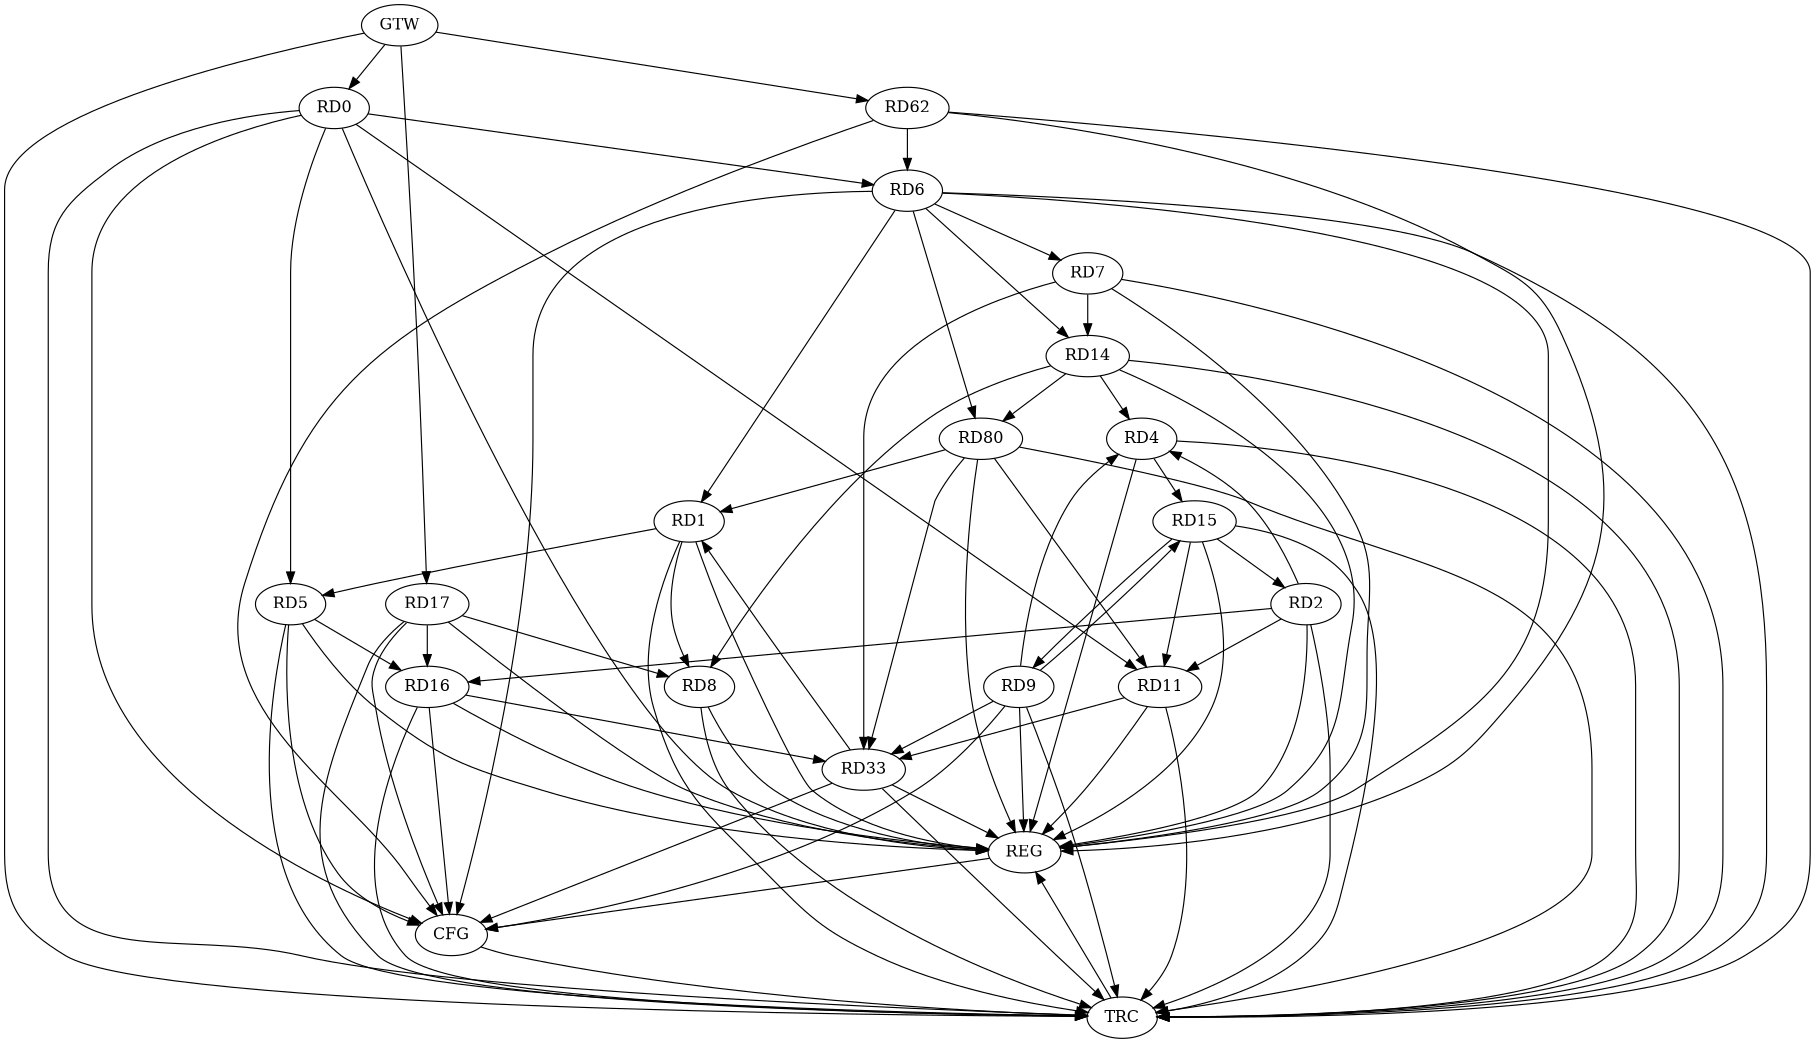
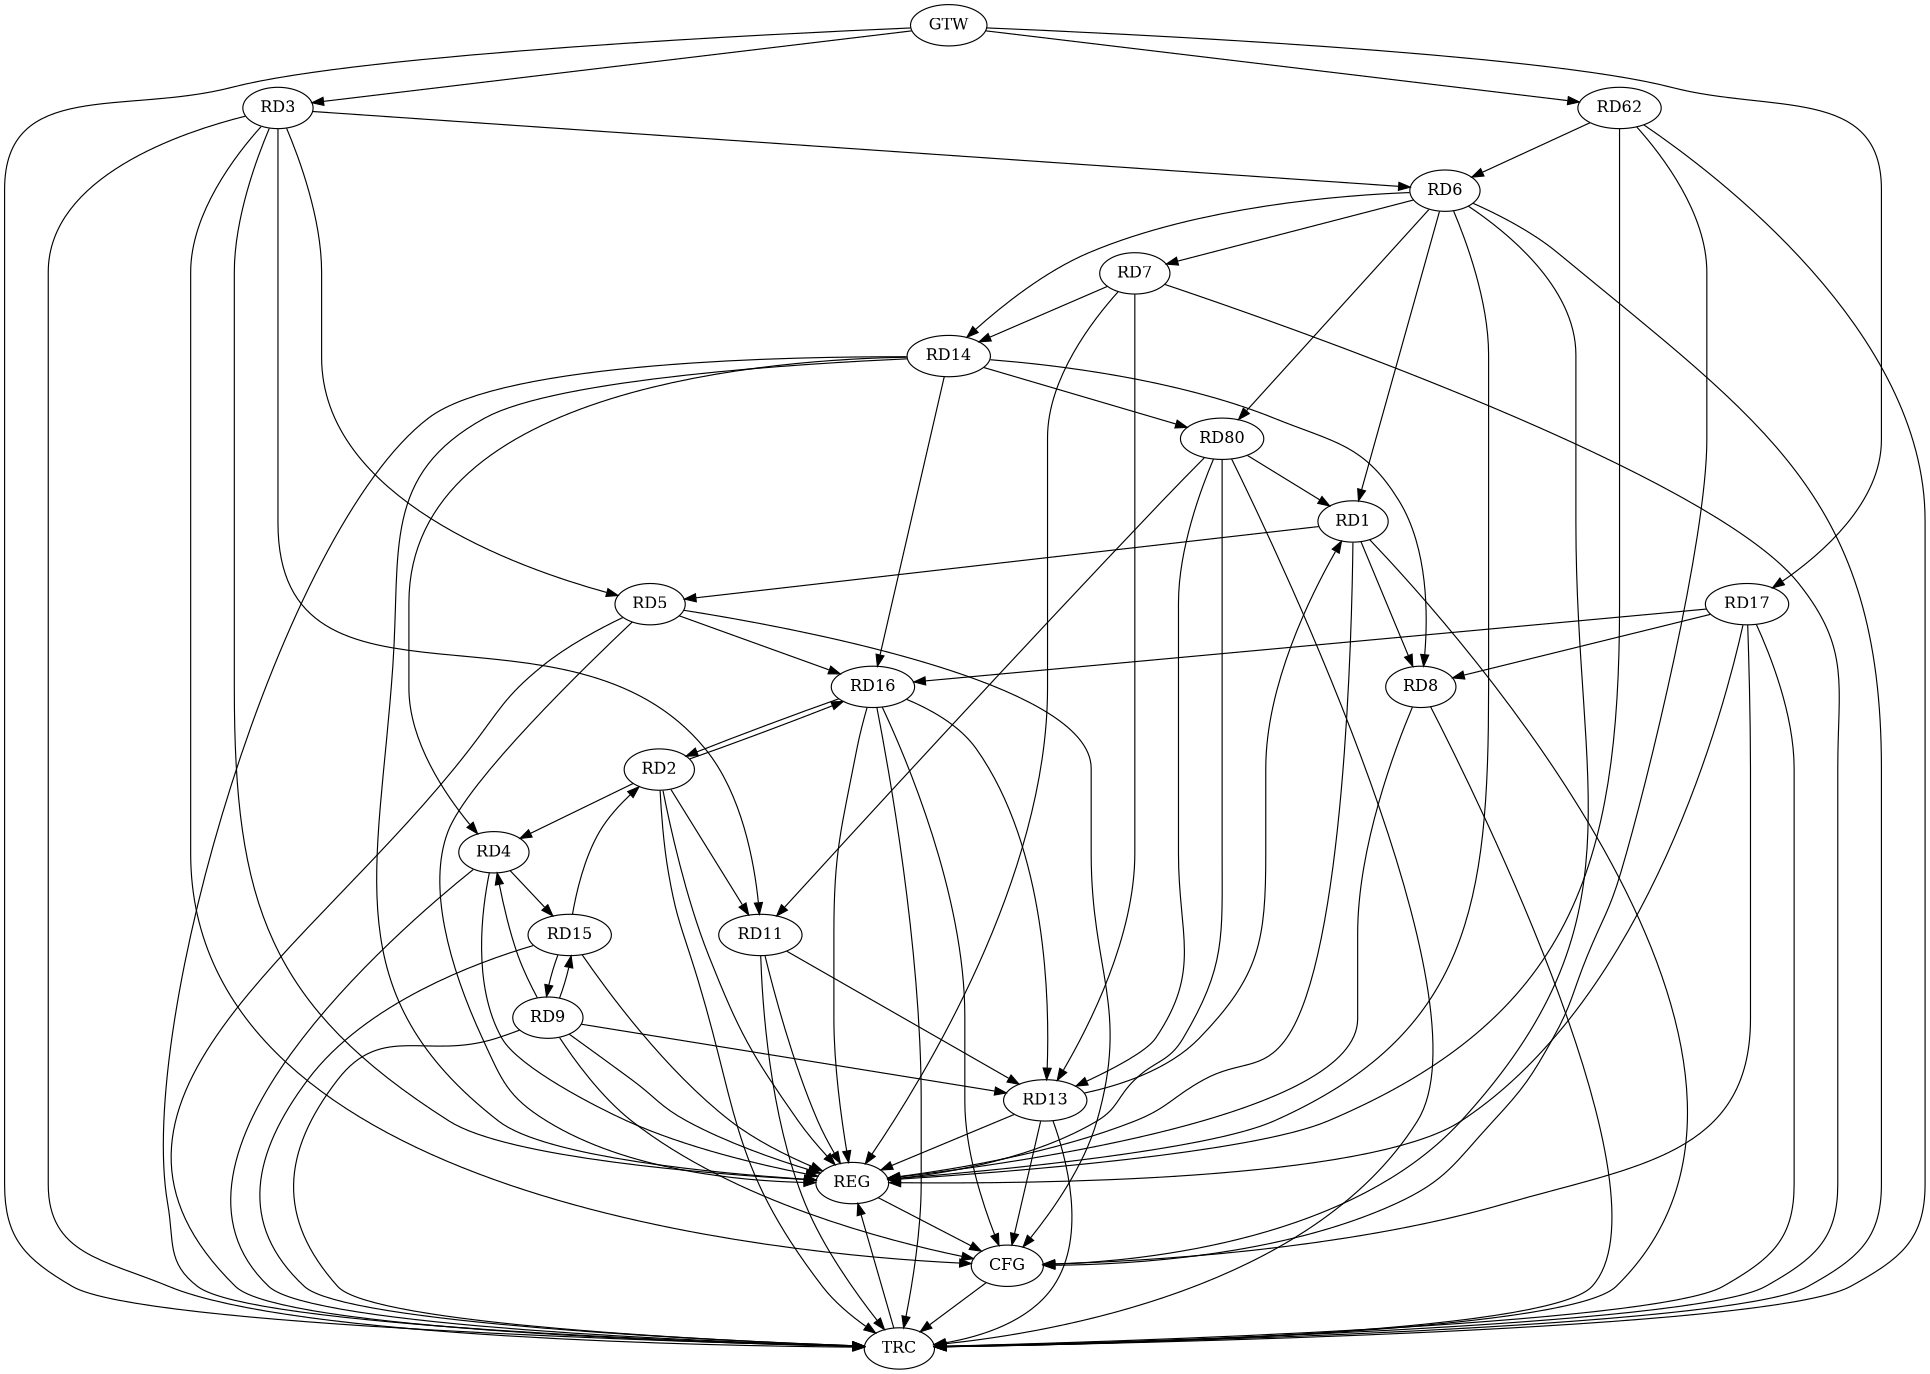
node "RD0": label "RD0" -> "RD3"
edge "RD14" -> "RD16": added
edge "RD15" -> "RD11": removed
edge "RD16" -> "RD2": added
node "RD33": label "RD33" -> "RD13"
